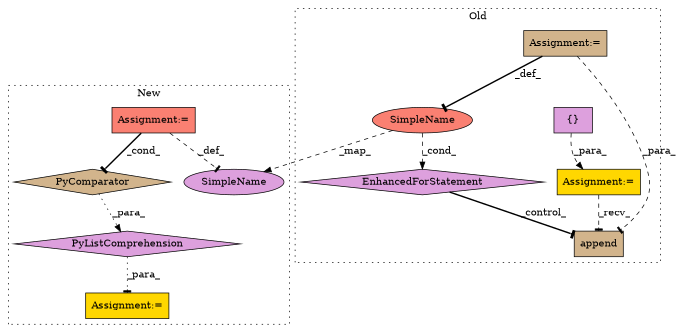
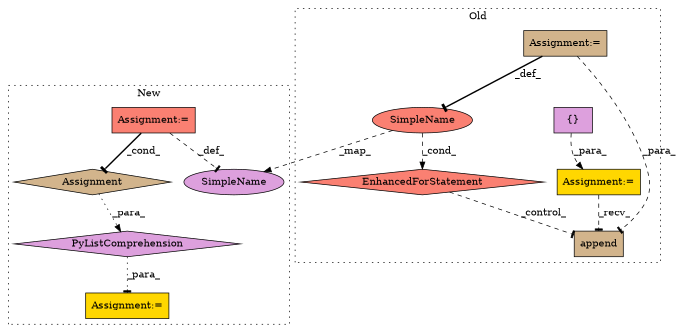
node "PyComparator": label "PyComparator" -> "Assignment"
node "EnhancedForStatement": fillcolor plum -> salmon
edge "EnhancedForStatement" -> "append": style bold -> dashed
